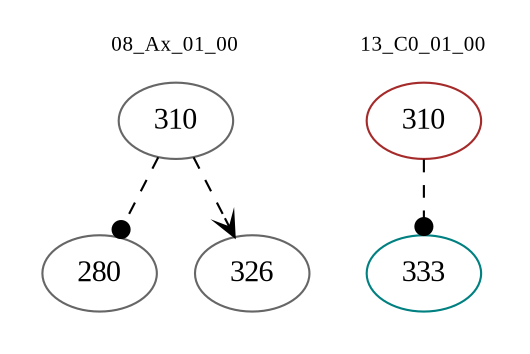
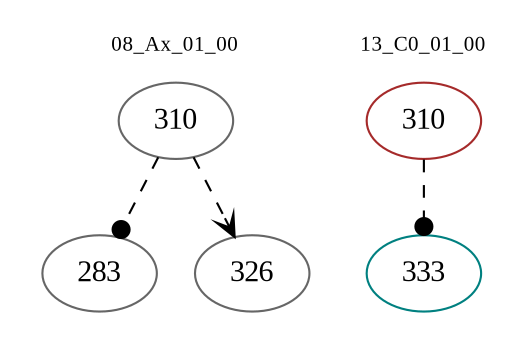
node "280": label "280" -> "283"
